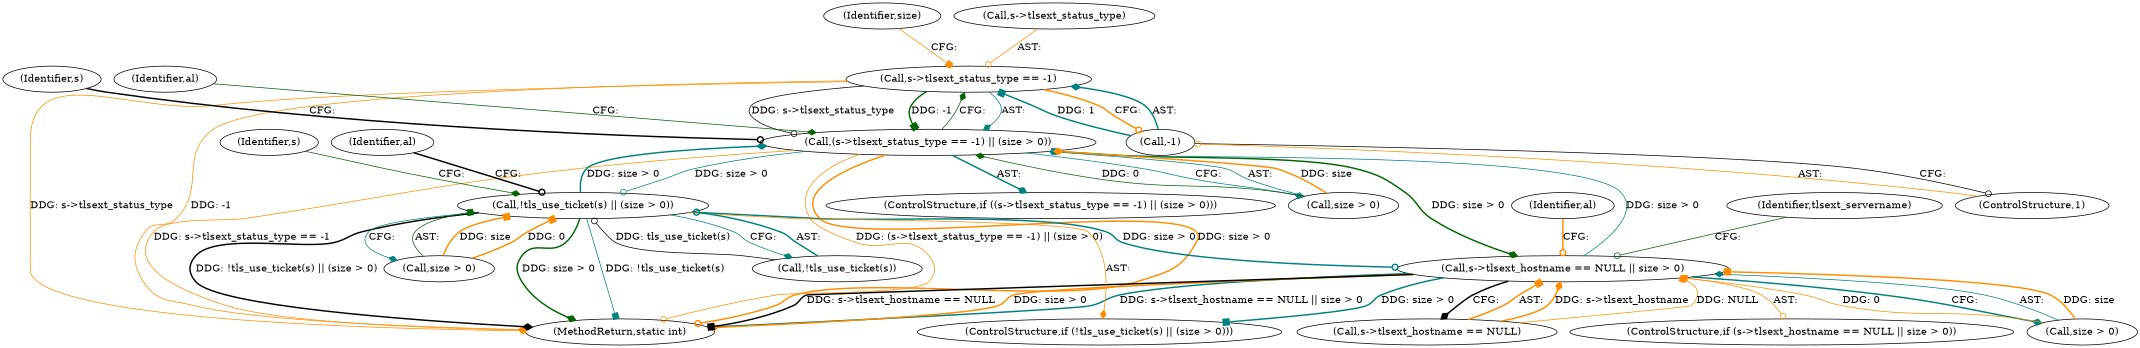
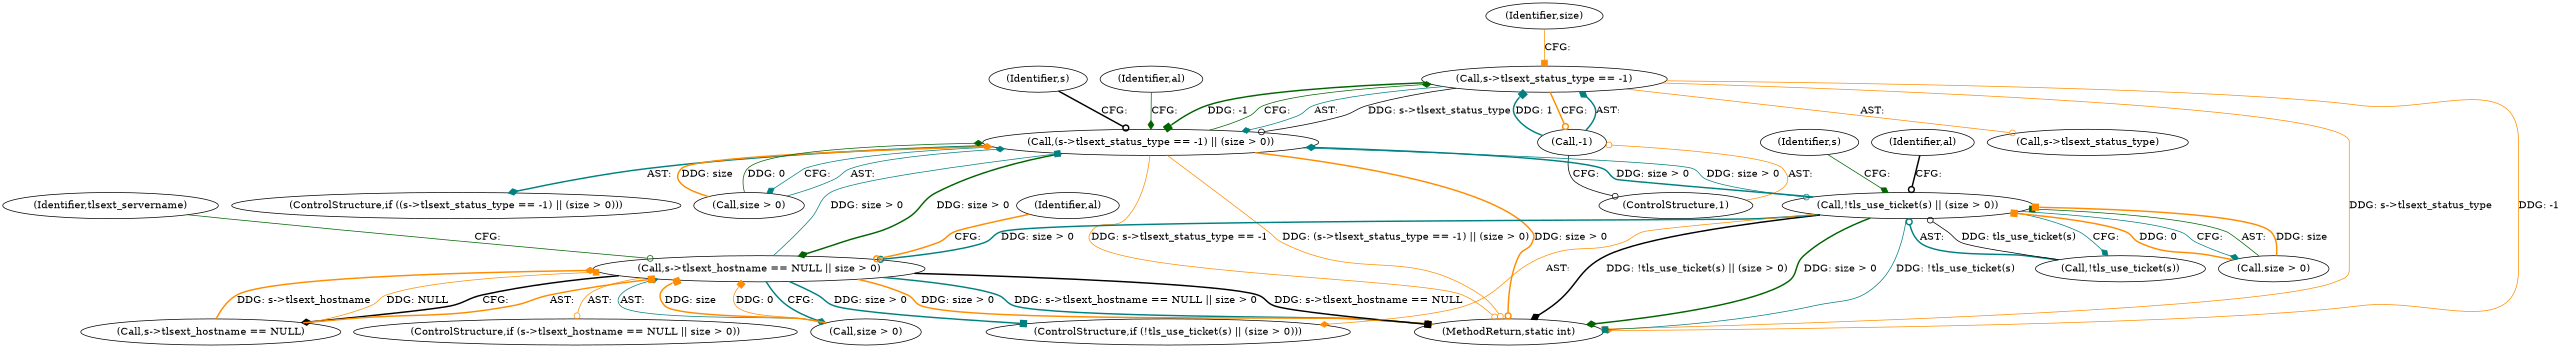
edge "(Call,s->tlsext_status_type)" -> "(Call,s->tlsext_status_type == -1)": reversed
